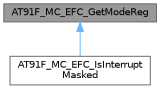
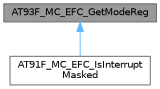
node "AT91F_MC_EFC_GetModeReg": label "AT91F_MC_EFC_GetModeReg" -> "AT93F_MC_EFC_GetModeReg"
